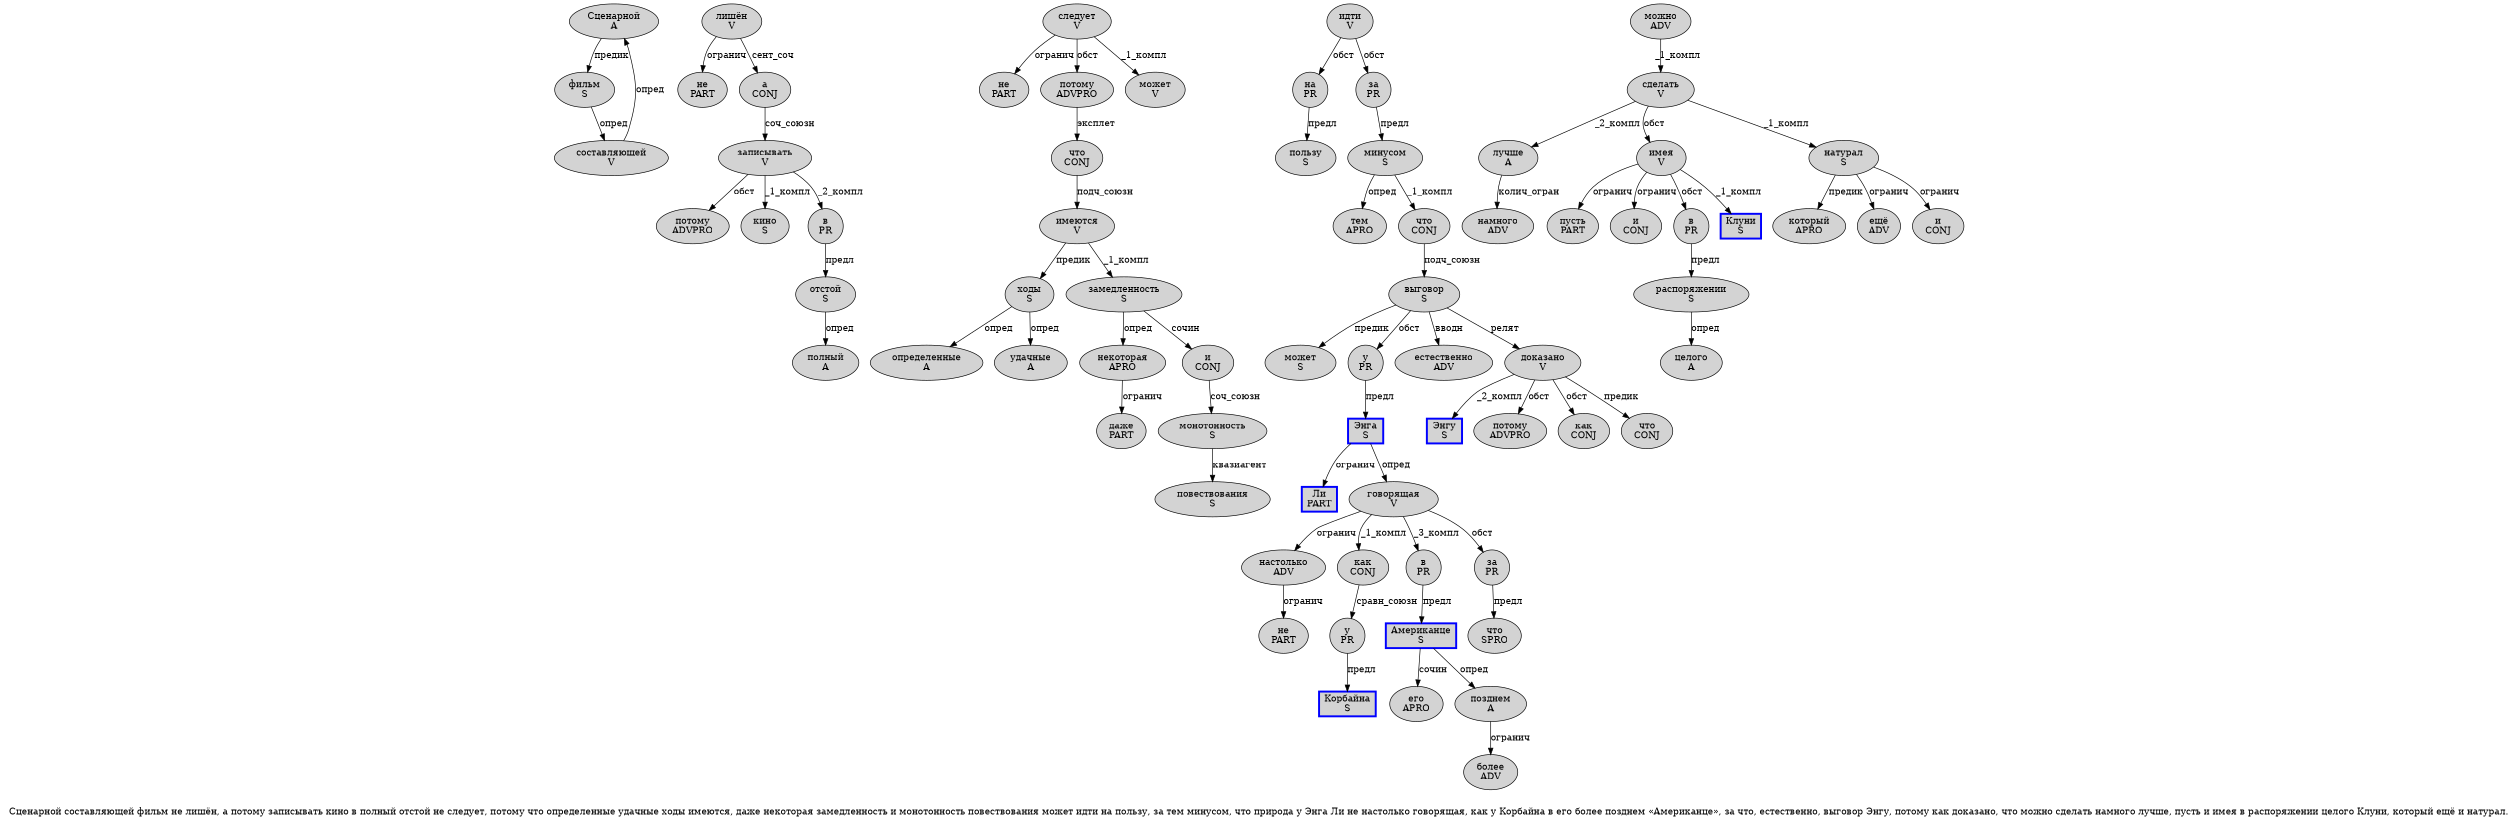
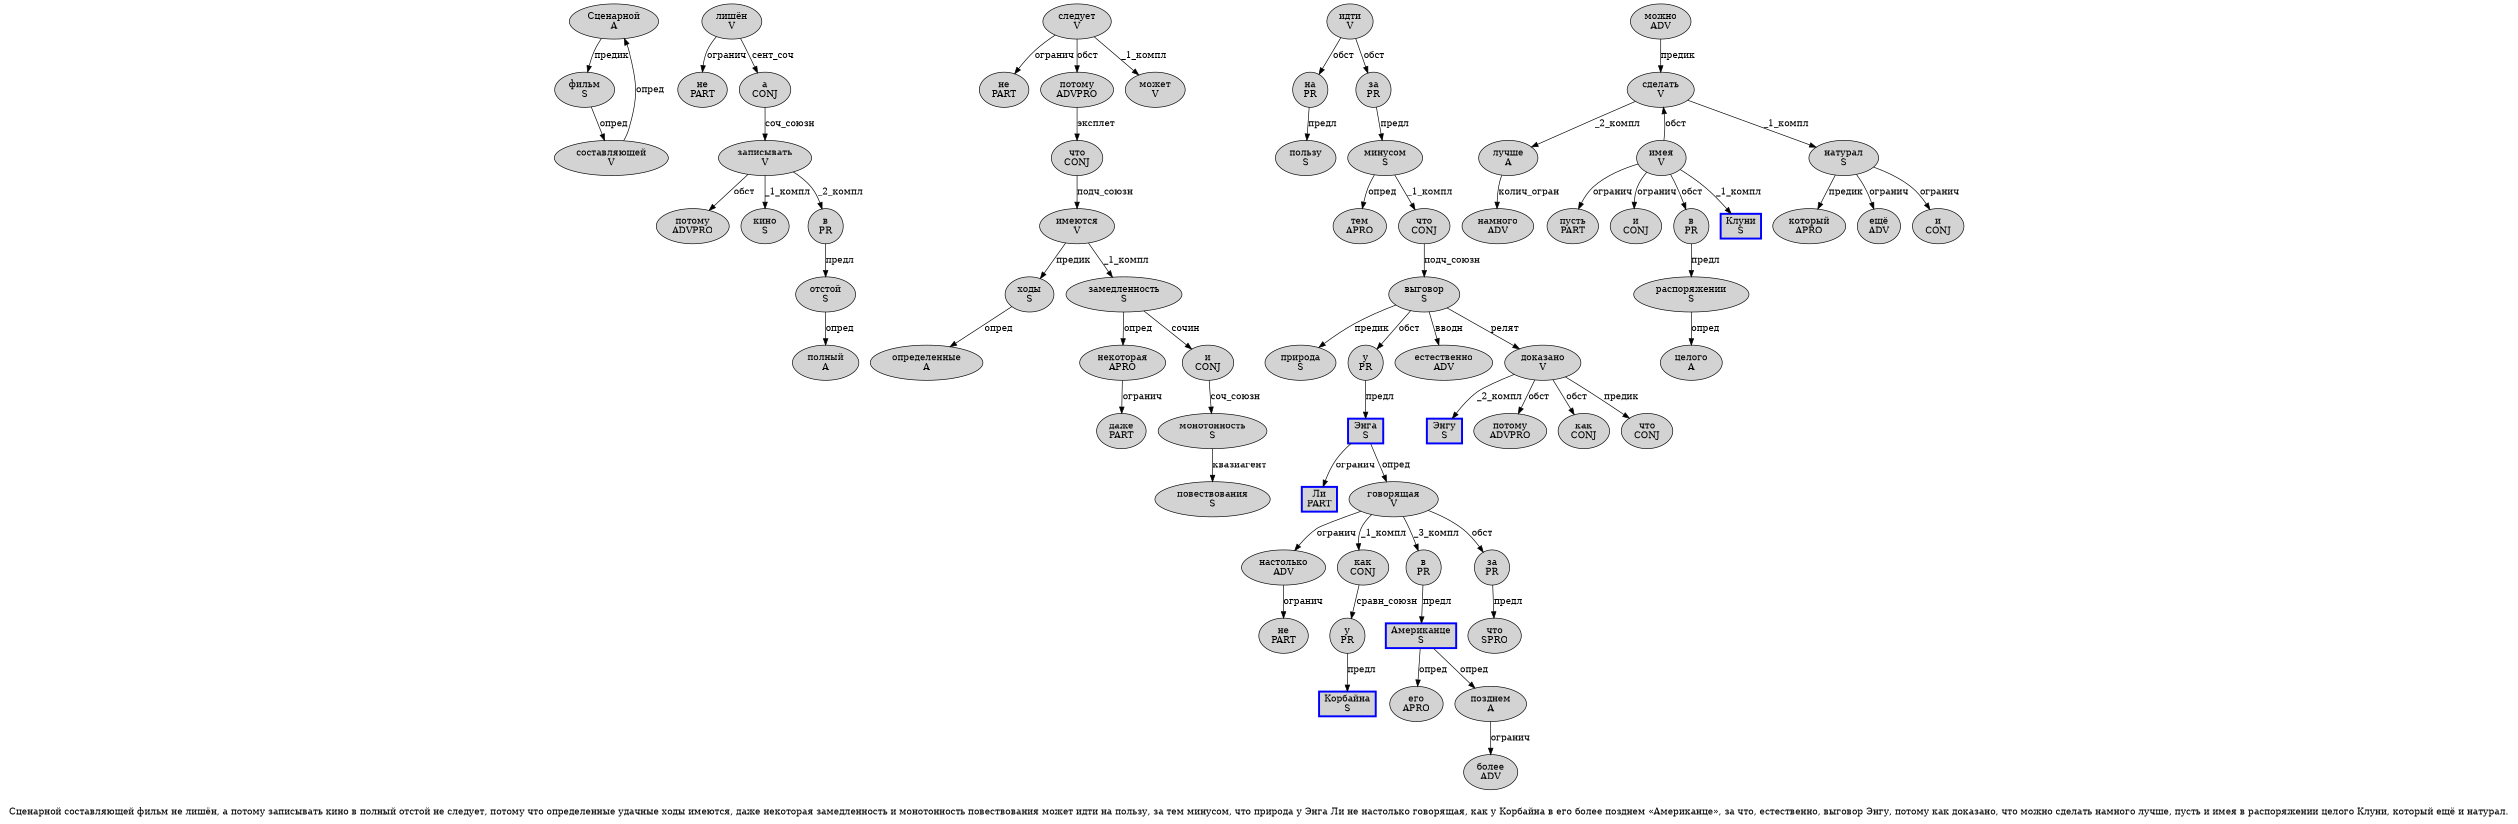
edge "можно ADV" -> "сделать V": label "_1_компл" -> "предик"
edge "сделать V" -> "имея V": reversed
node "удачные A": removed
node "может S": label "может S" -> "природа S"
edge "Американце S" -> "его APRO": label "сочин" -> "опред"
